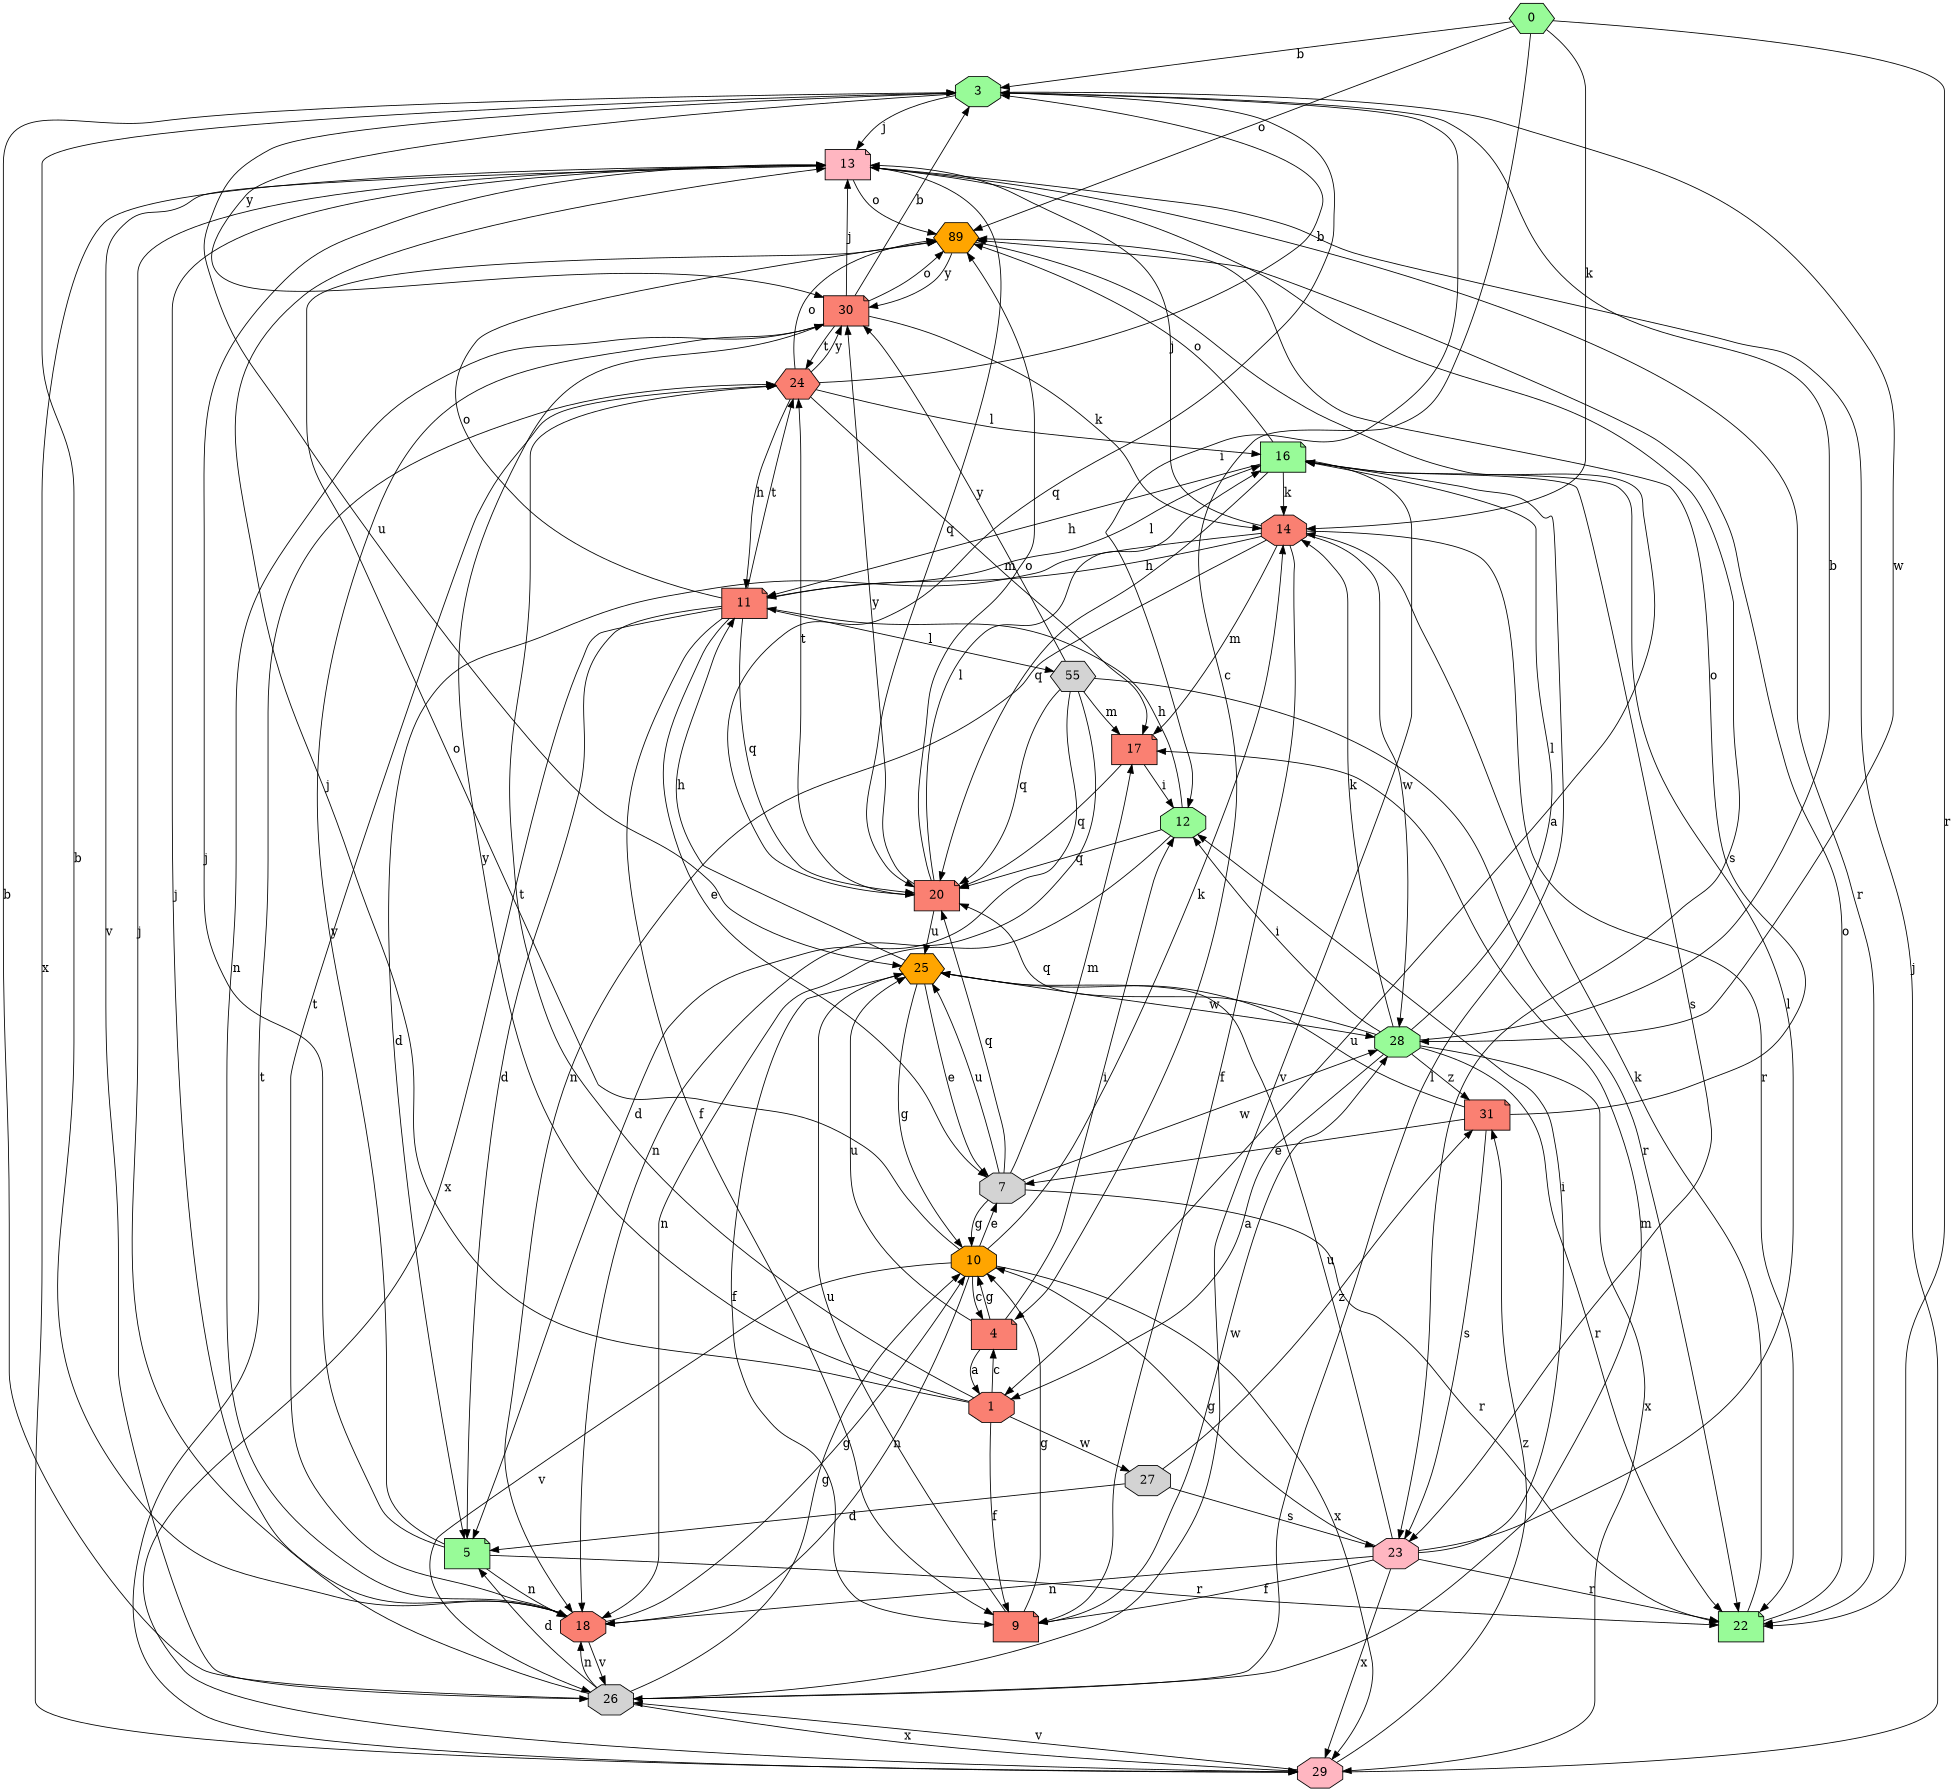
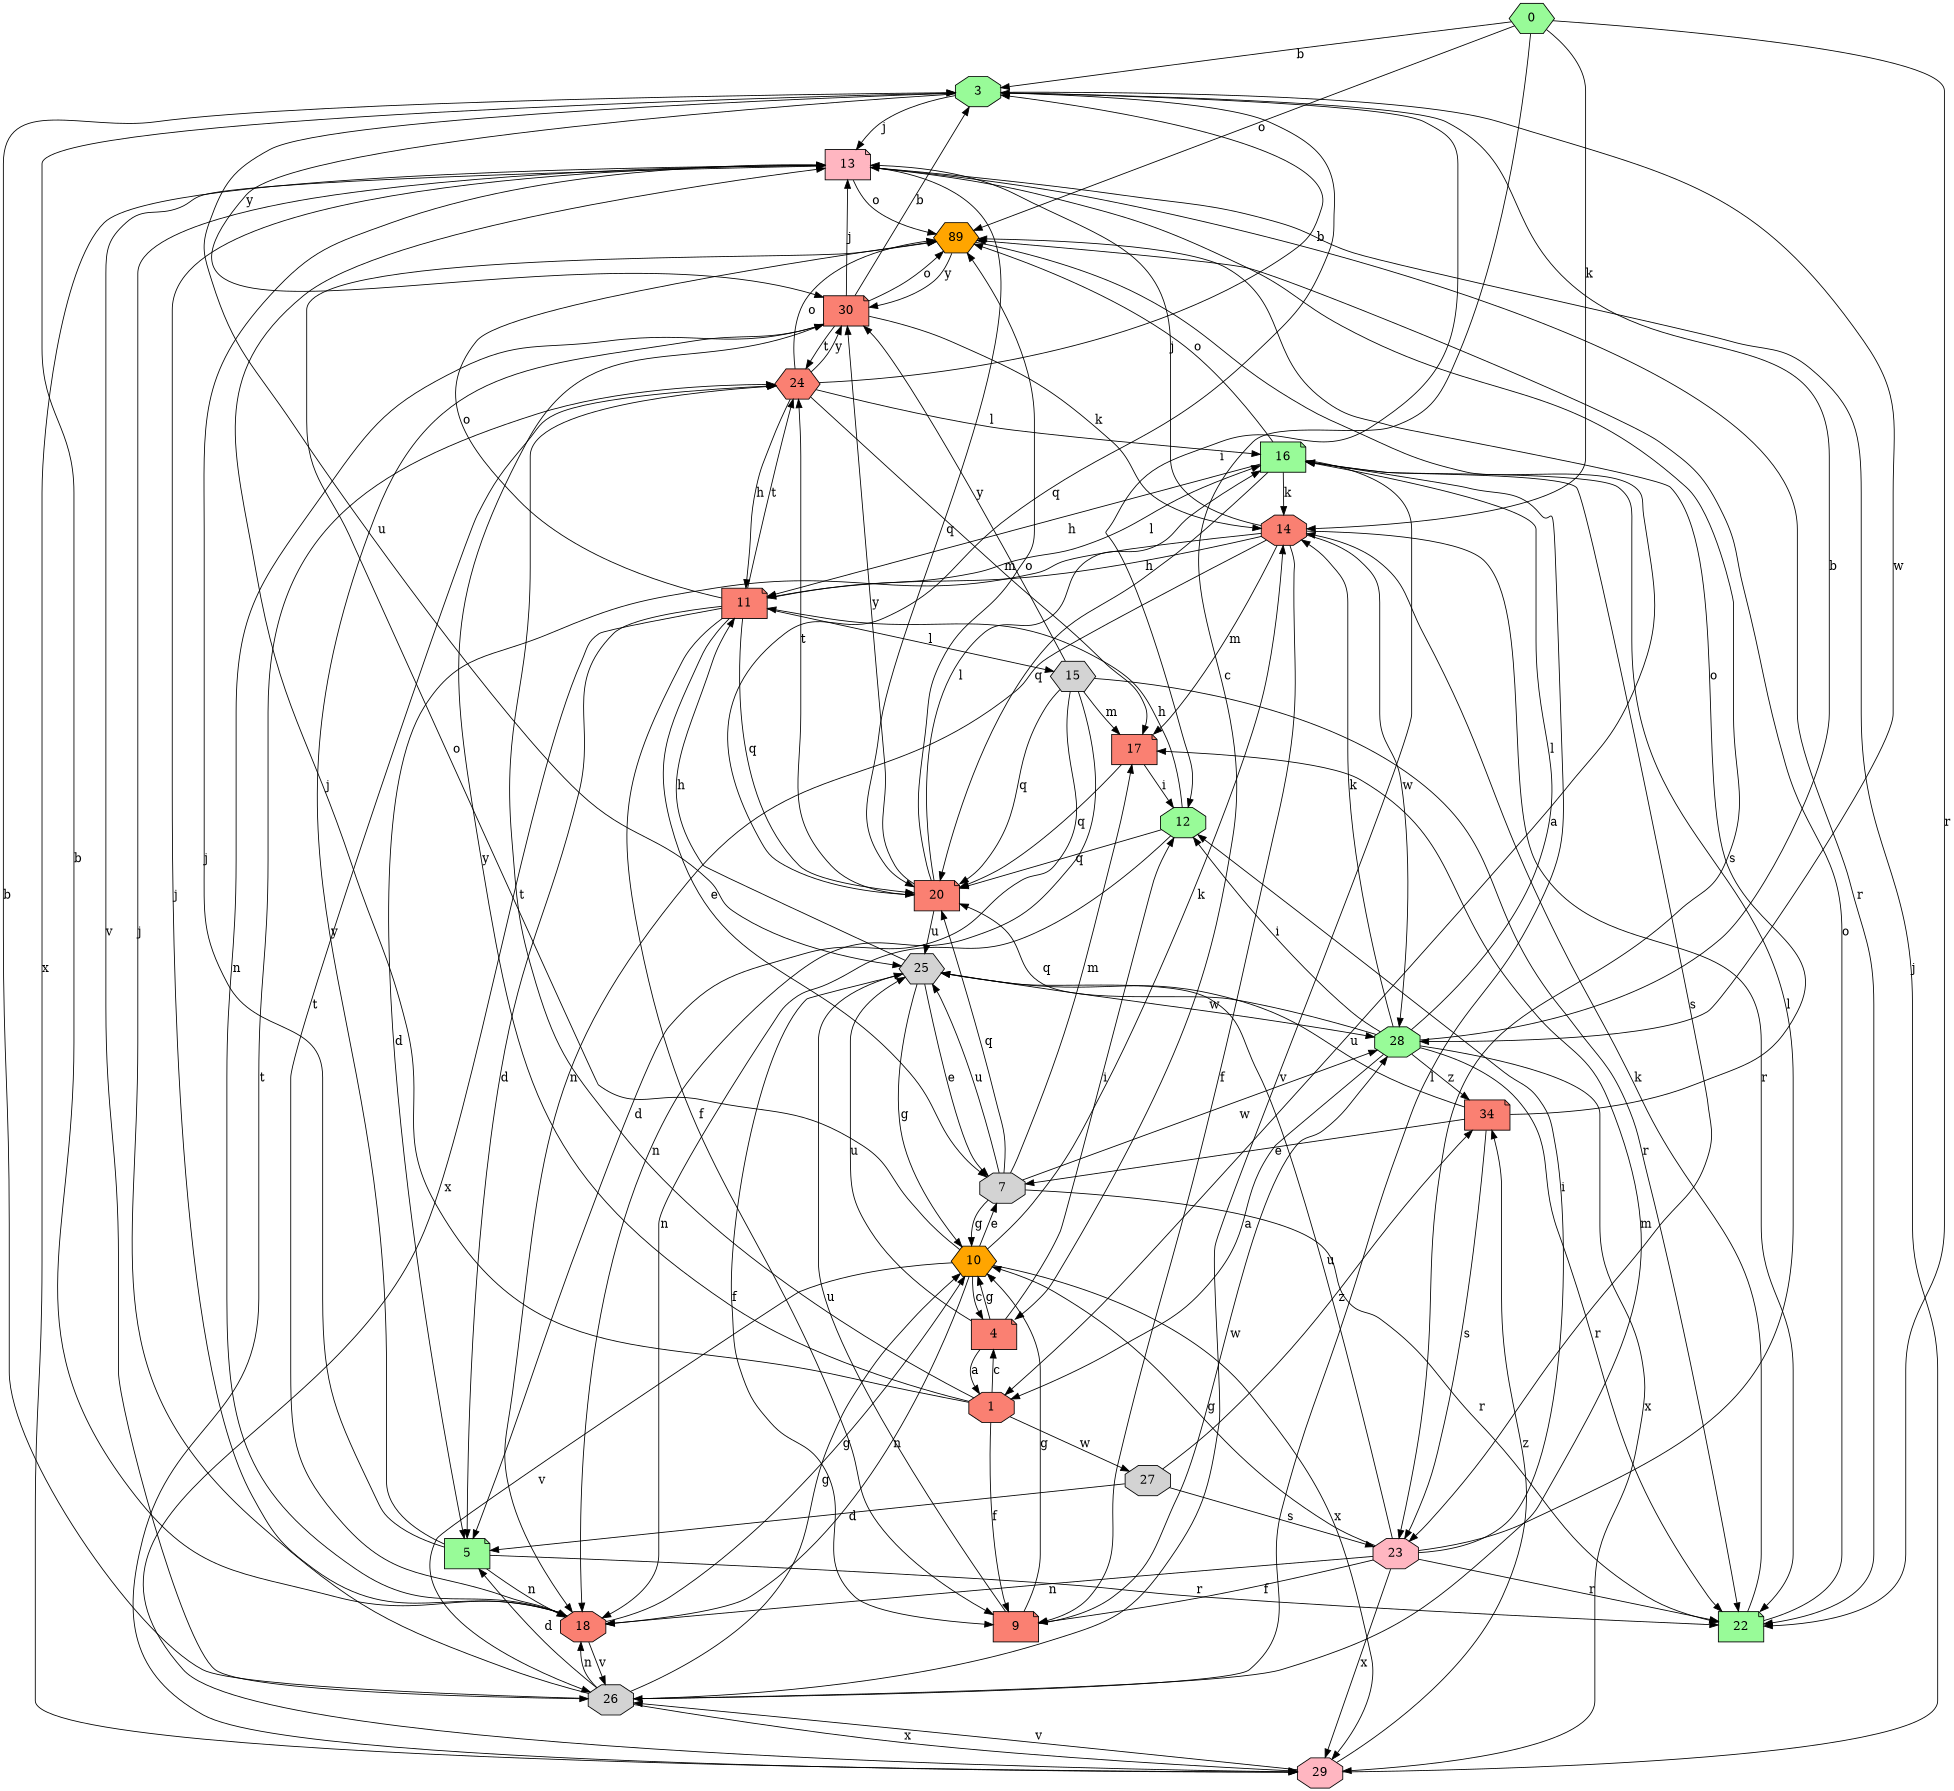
node "55": label "55" -> "15"
node "25": fillcolor orange -> lightgrey
node "31": label "31" -> "34"
node "10": shape octagon -> hexagon
